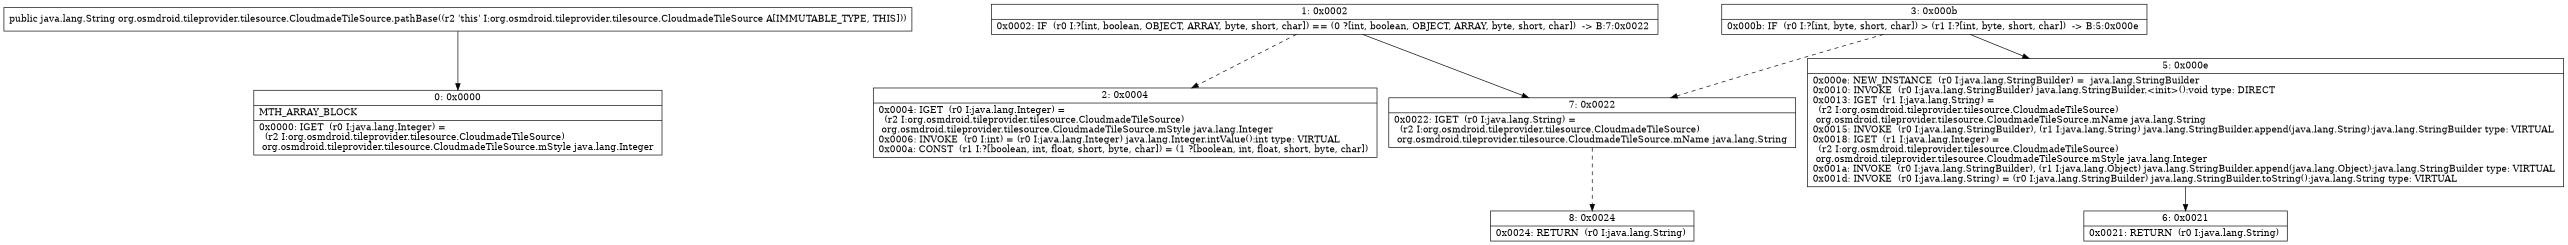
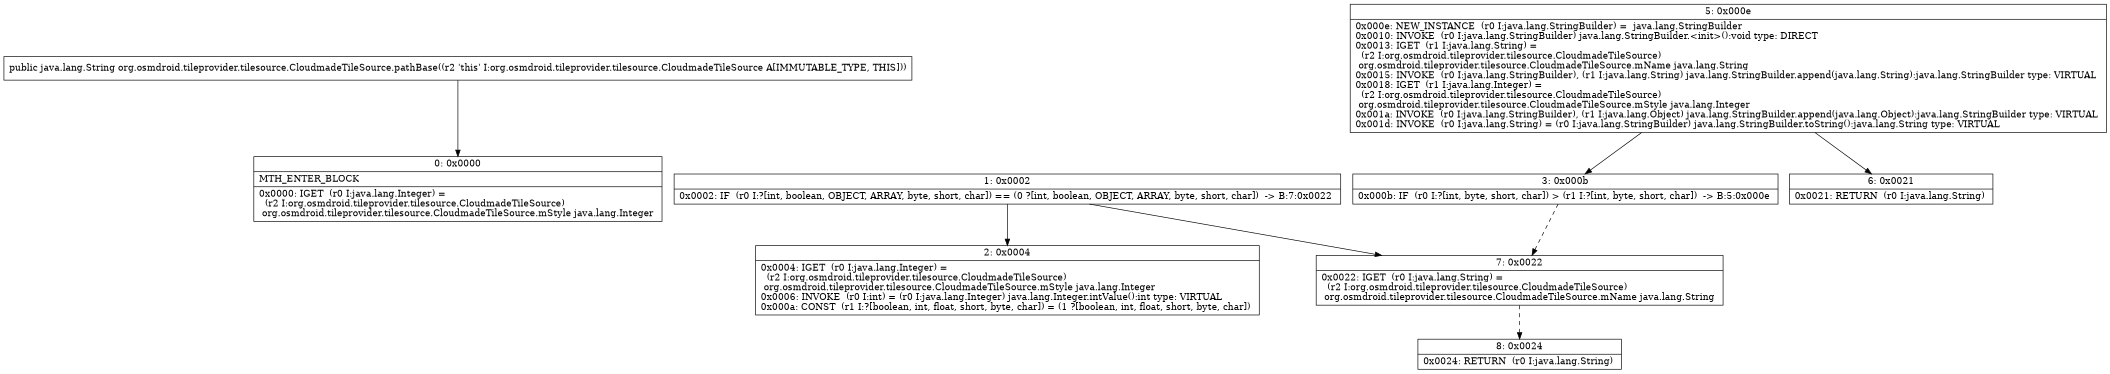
edge "3: 0x000b" -> "5: 0x000e": reversed
edge "1: 0x0002" -> "2: 0x0004": style dashed -> solid
node "0: 0x0000": text "MTH_ARRAY_BLOCK" -> "MTH_ENTER_BLOCK"
